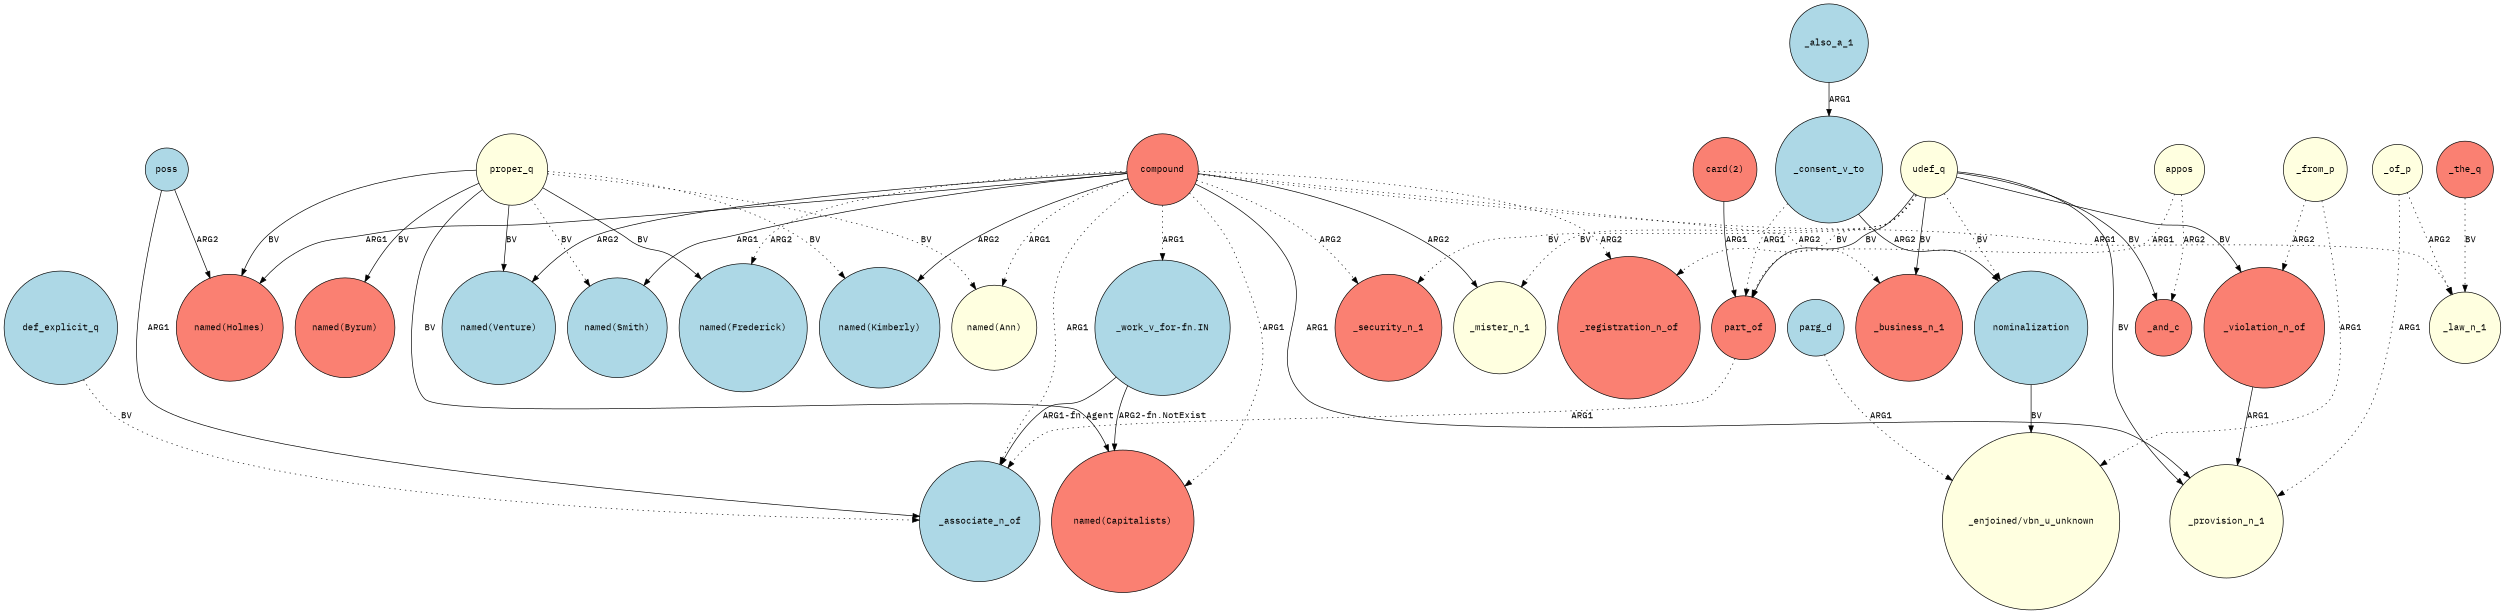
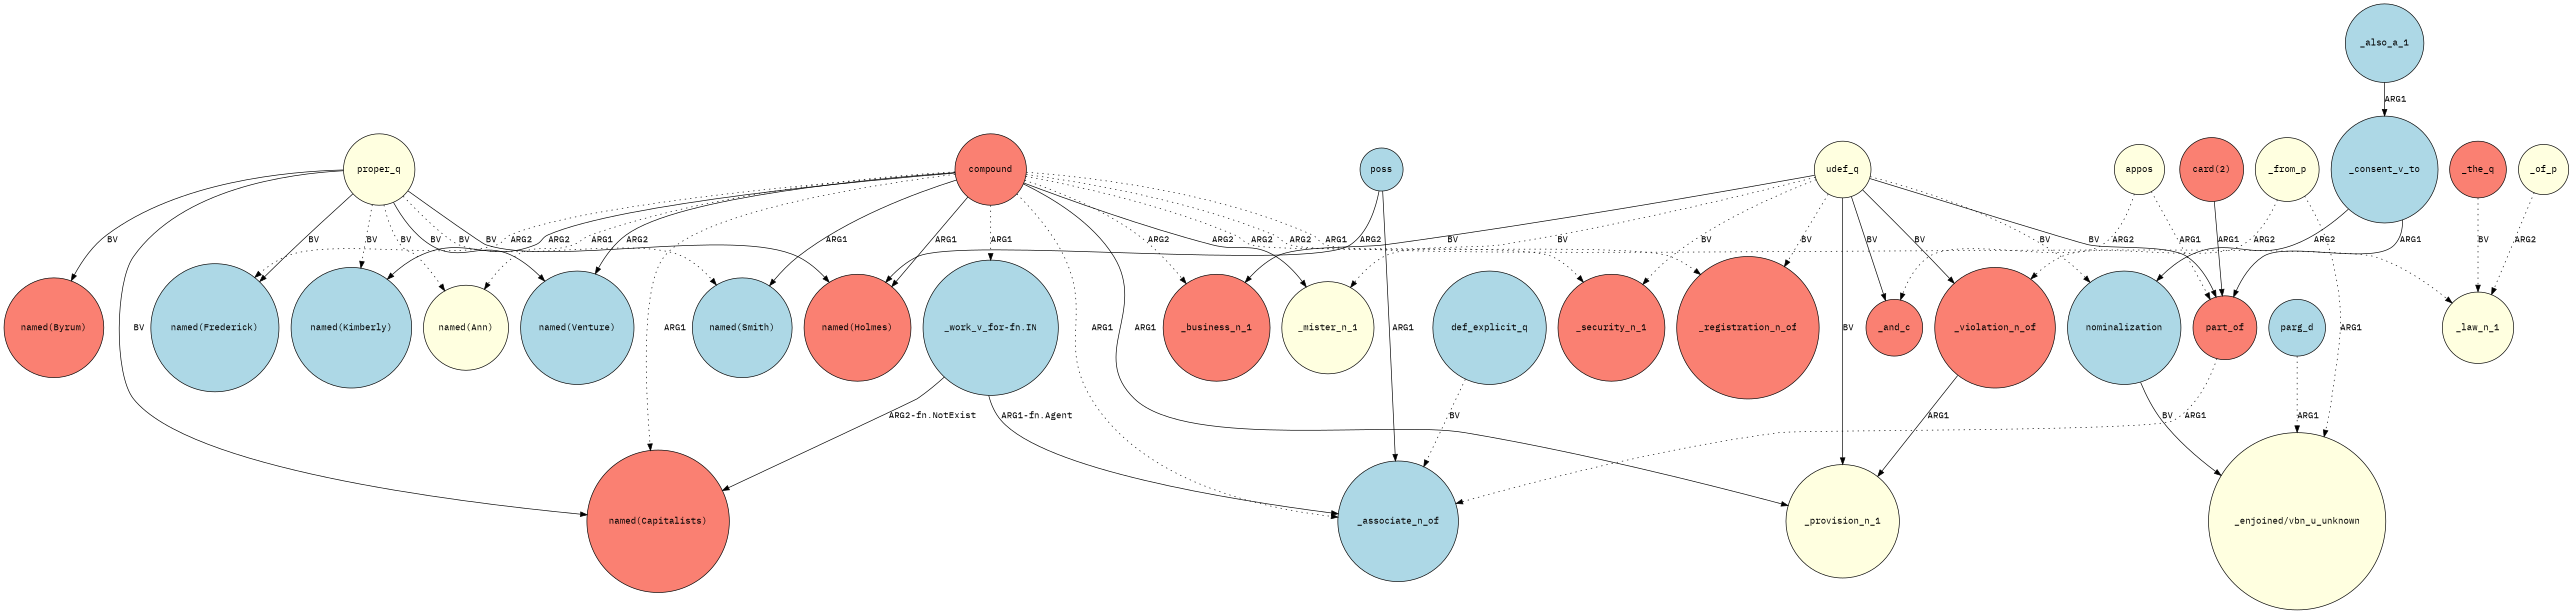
edge "_consent_v_to" -> "part_of": style dotted -> solid
edge "_of_p" -> "_provision_n_1": removed, label "ARG1"
